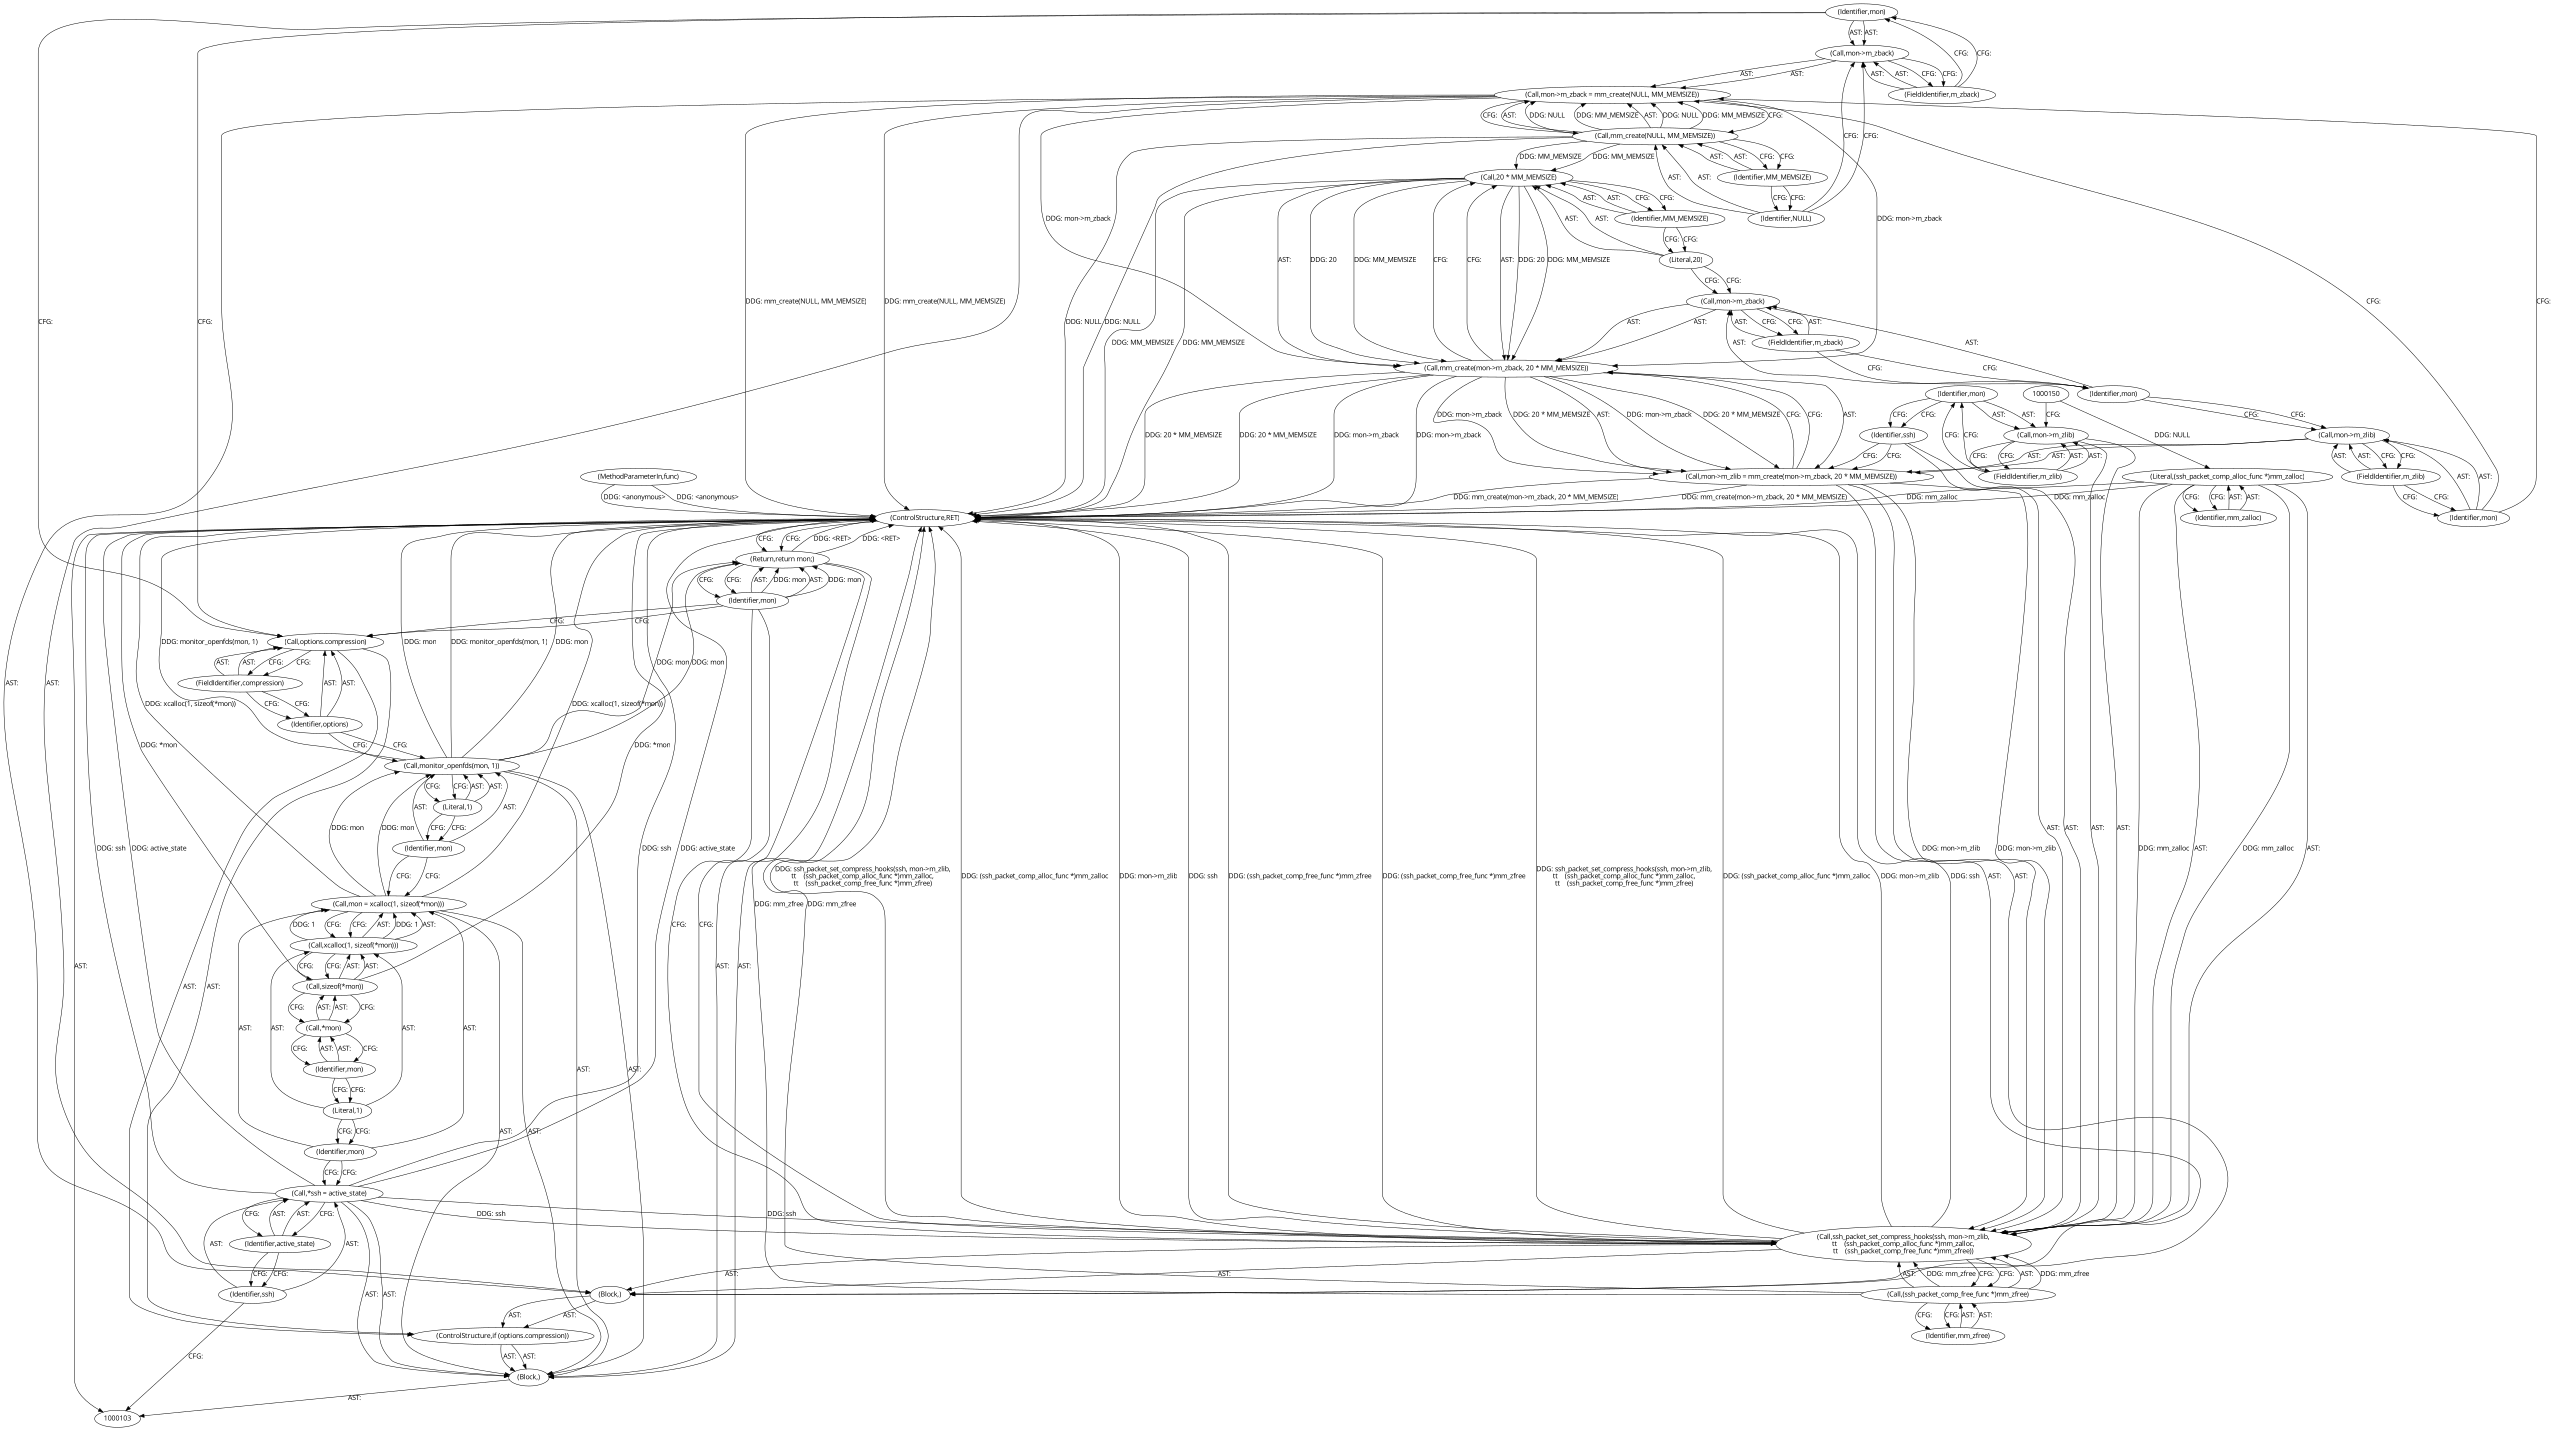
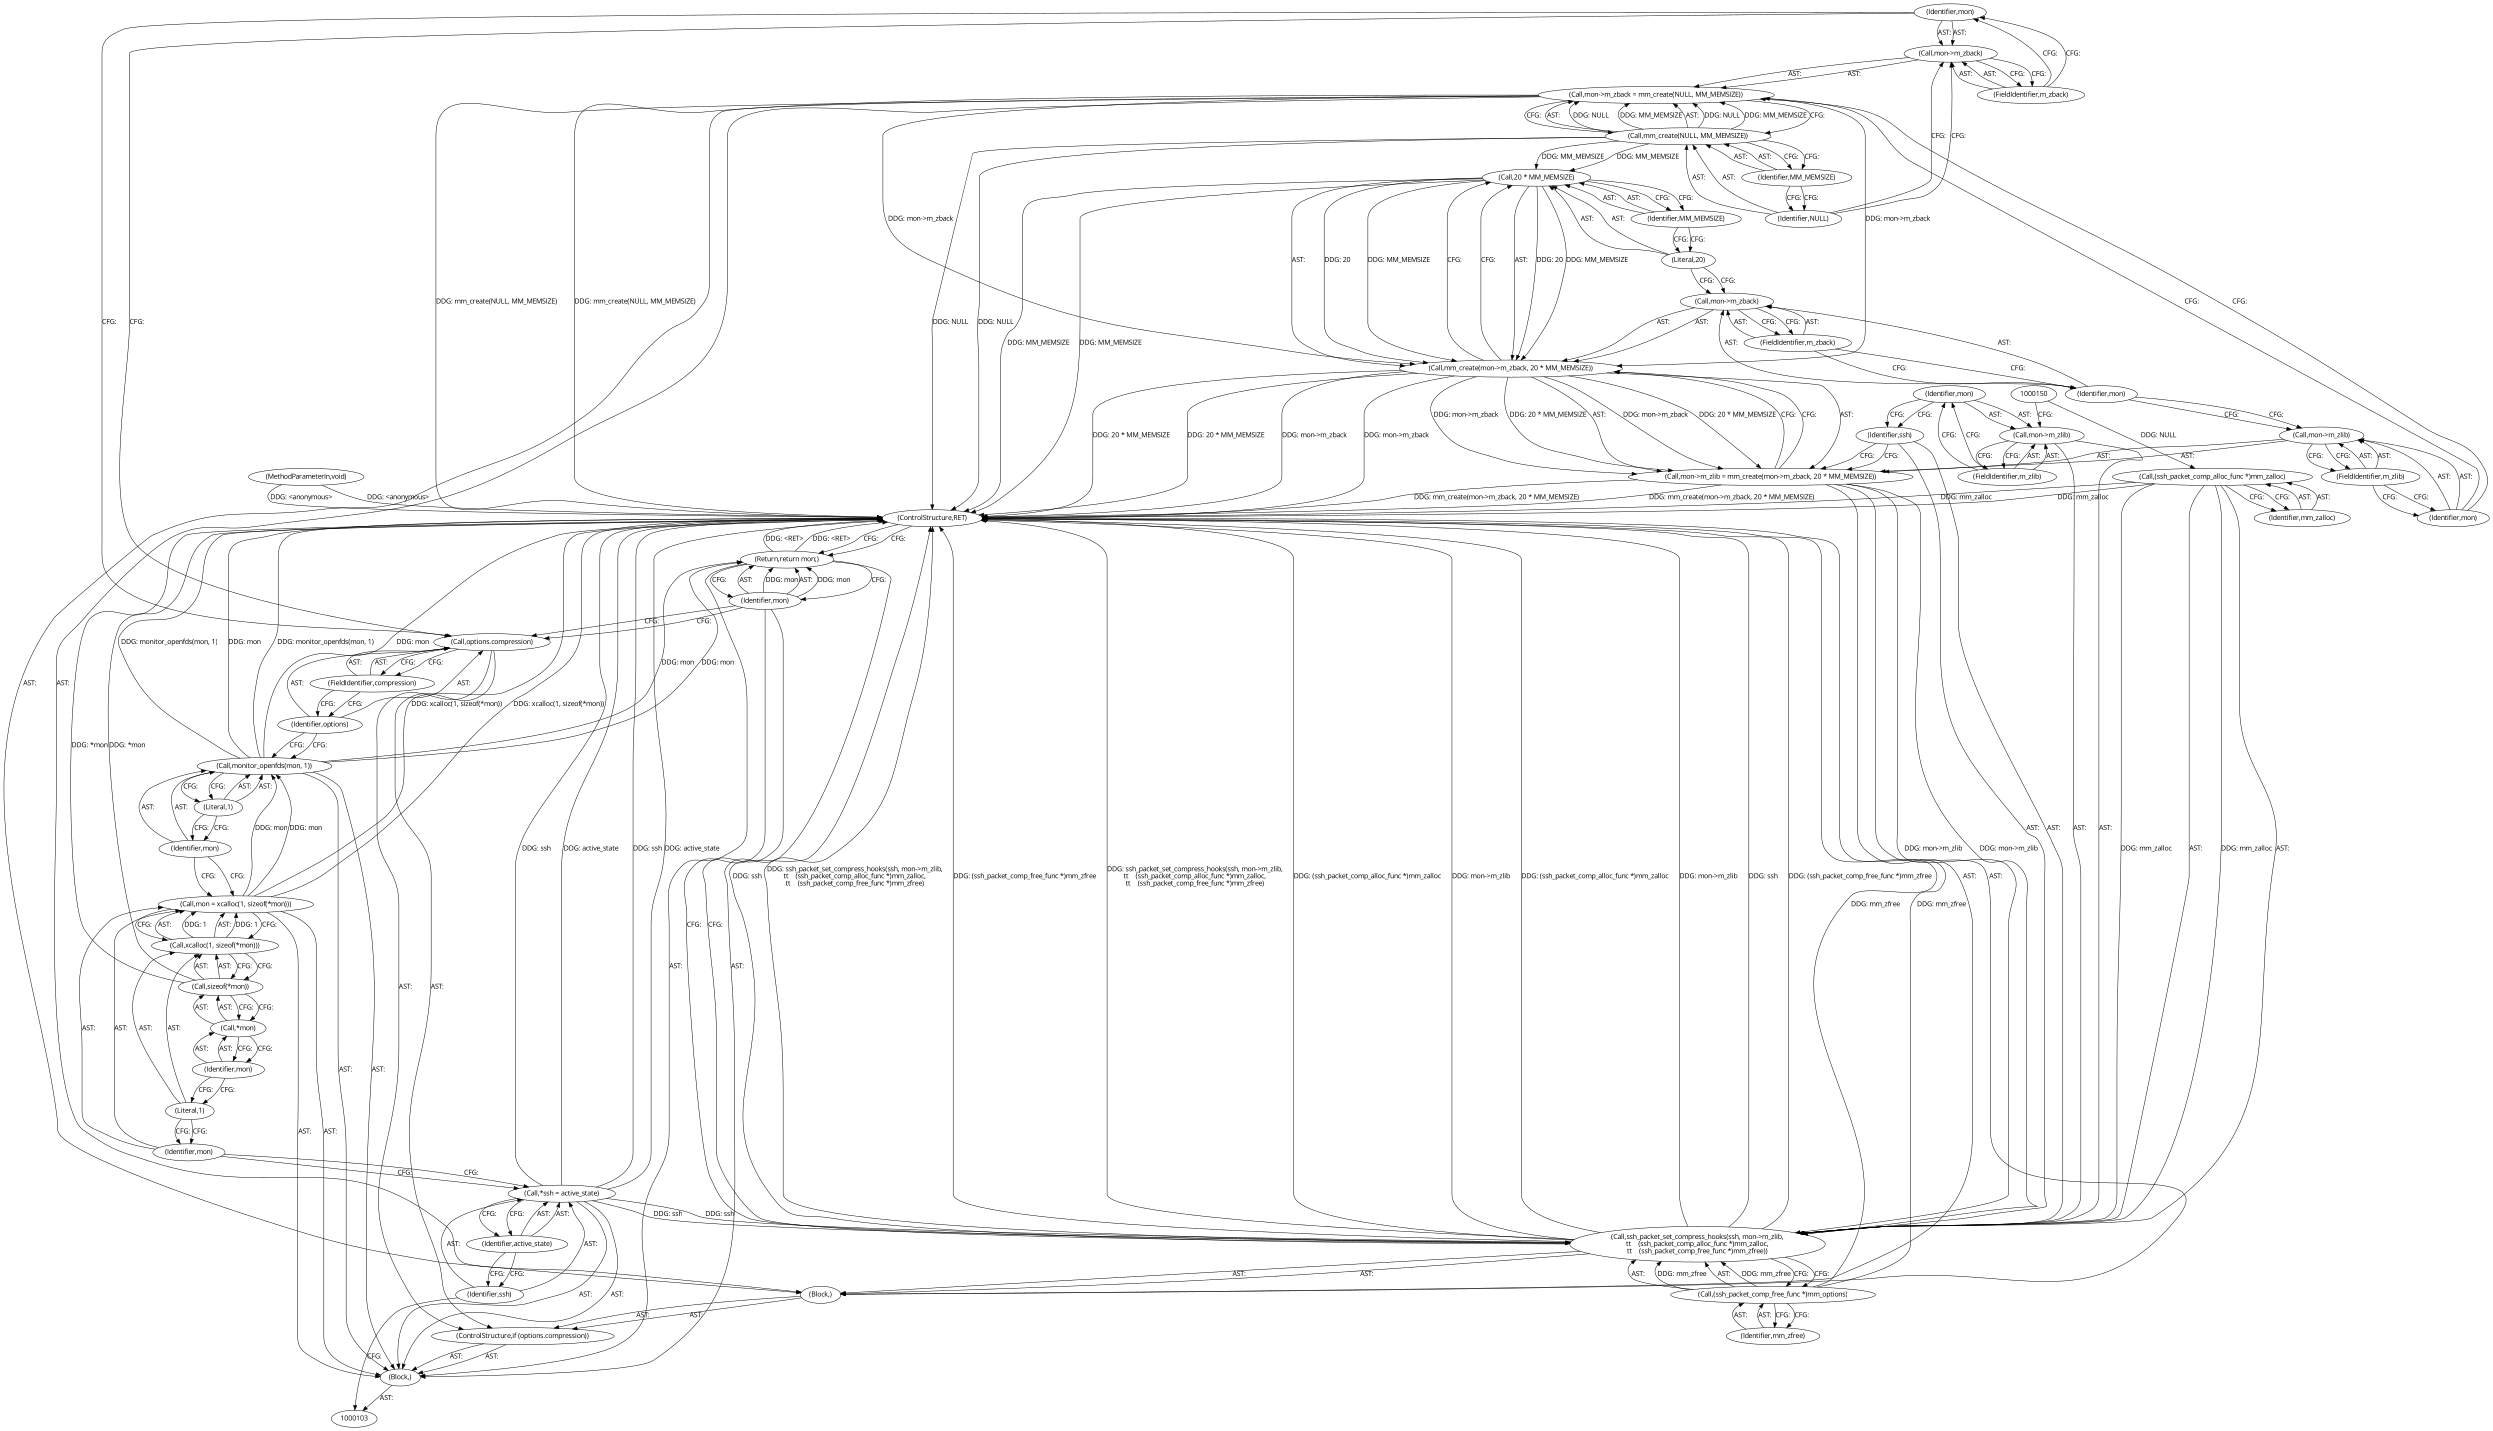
node "(MethodParameterIn,func)": label "(MethodParameterIn,func)" -> "(MethodParameterIn,void)"
node "(Literal,(ssh_packet_comp_alloc_func *)mm_zalloc)": label "(Literal,(ssh_packet_comp_alloc_func *)mm_zalloc)" -> "(Call,(ssh_packet_comp_alloc_func *)mm_zalloc)"
edge "(ControlStructure,RET)" -> "1000103": removed, label "AST:"
node "(Call,(ssh_packet_comp_free_func *)mm_zfree)": label "(Call,(ssh_packet_comp_free_func *)mm_zfree)" -> "(Call,(ssh_packet_comp_free_func *)mm_options)"
